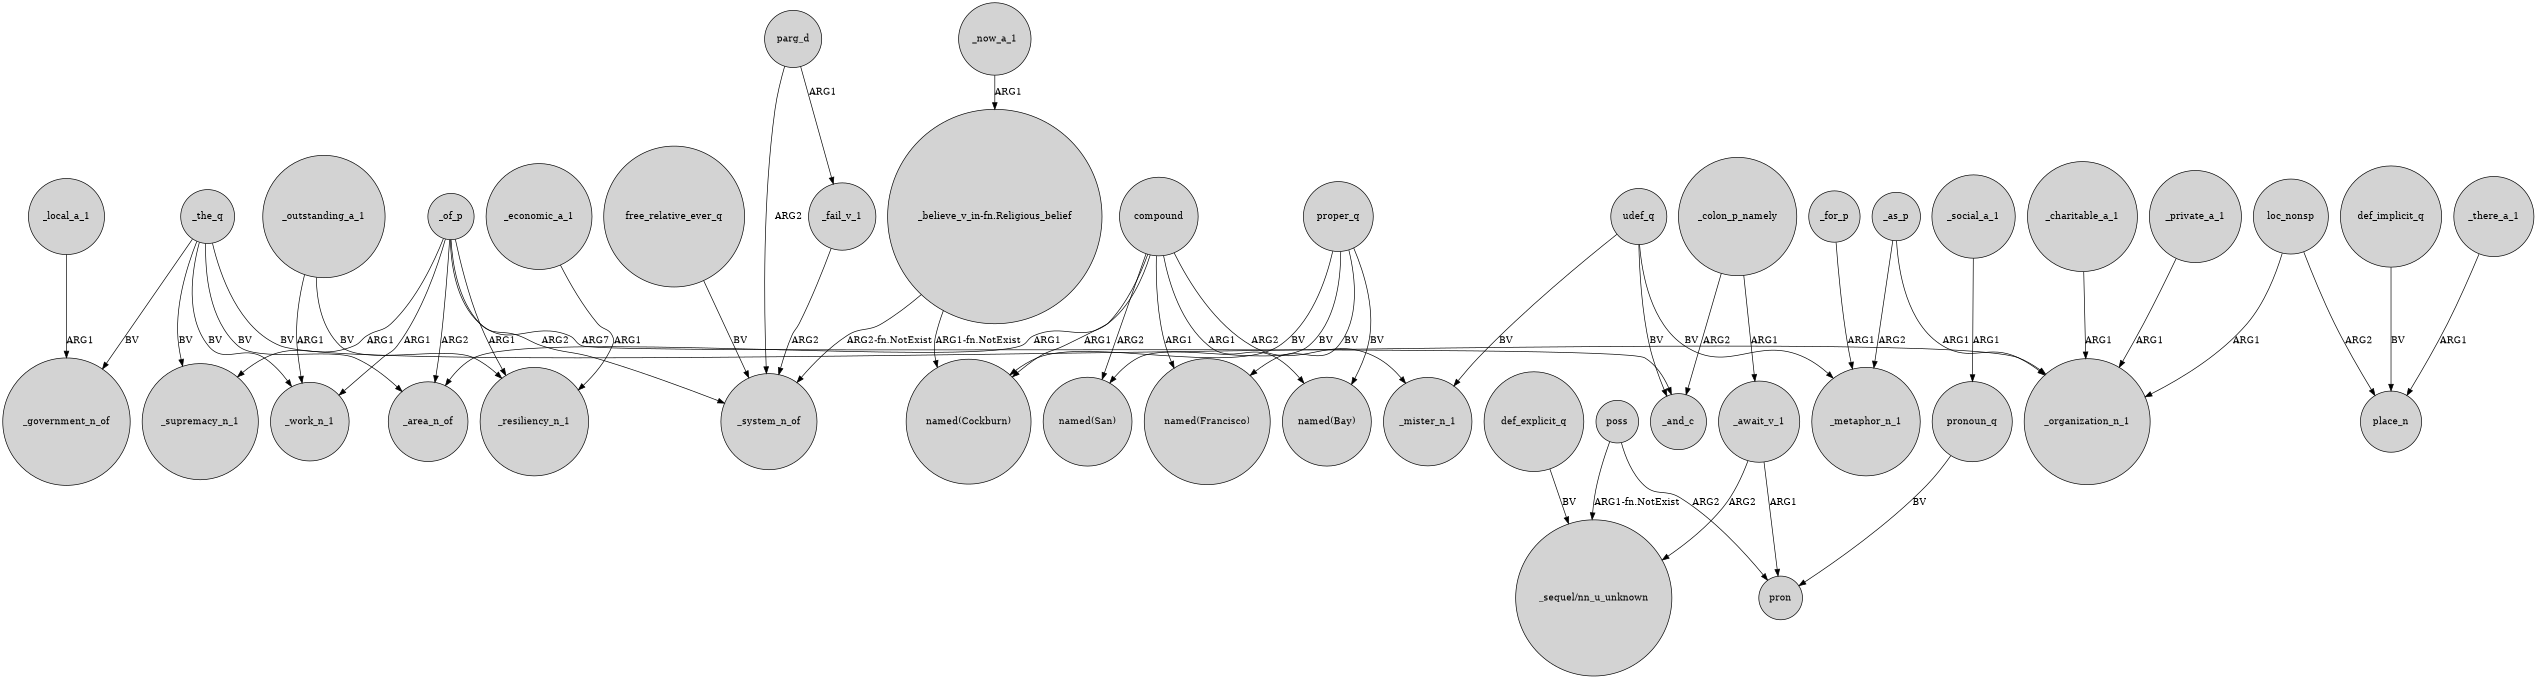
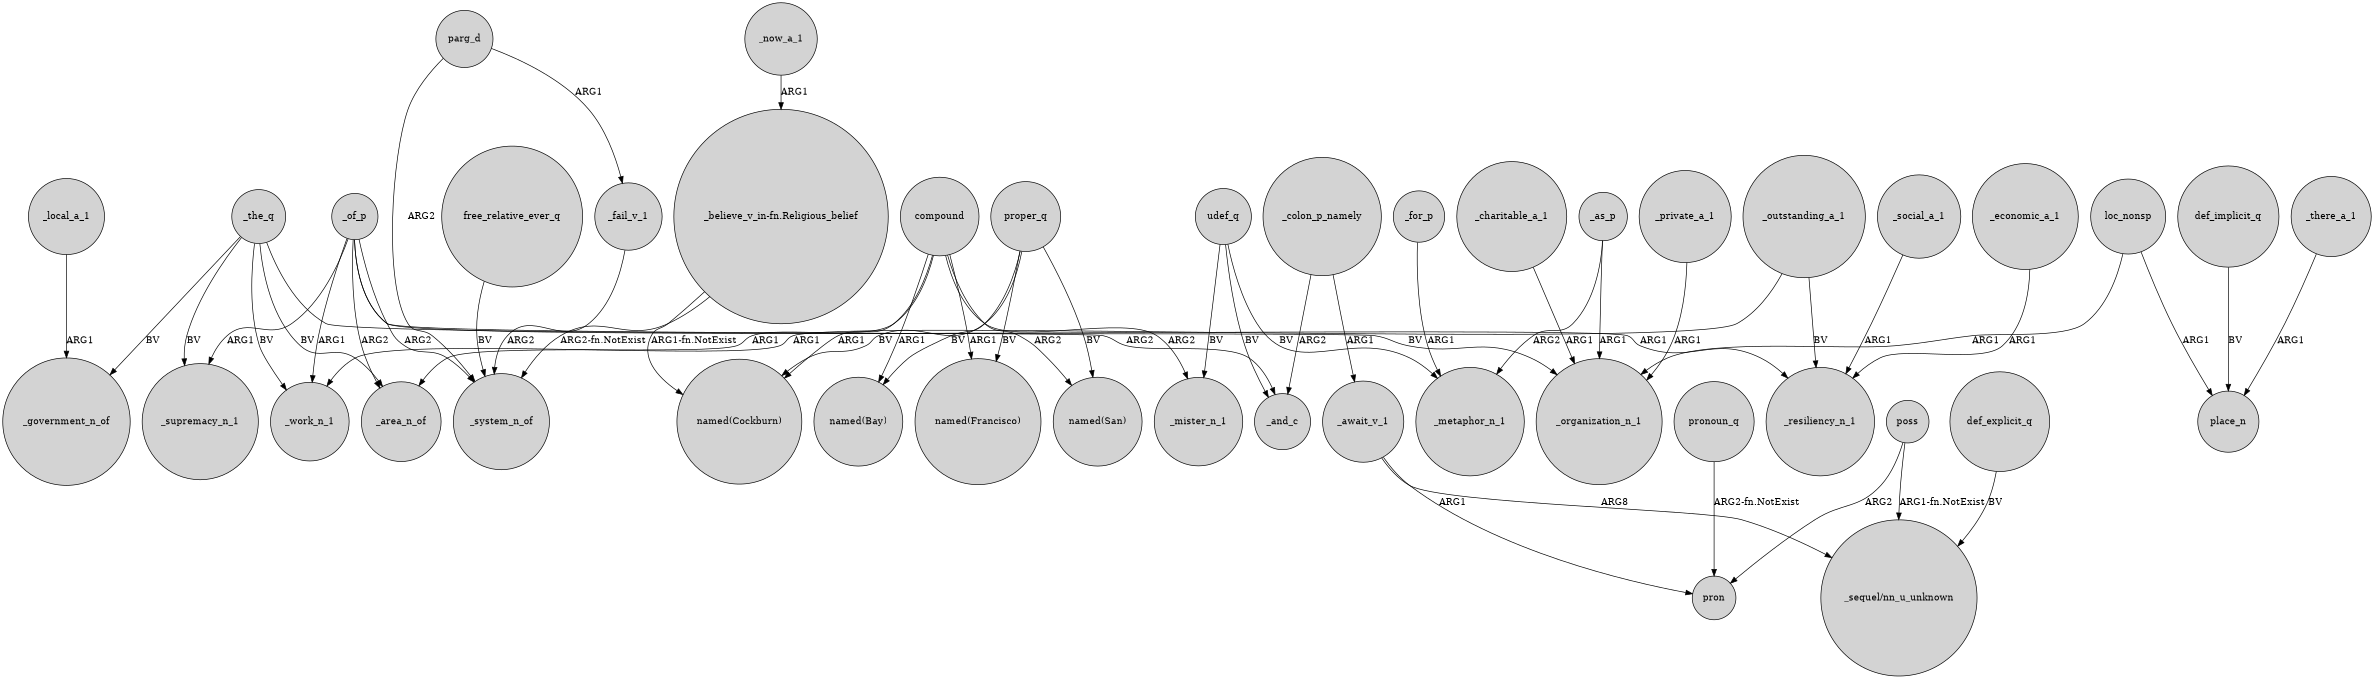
edge "_social_a_1" -> "pronoun_q": now "_social_a_1" -> "_resiliency_n_1"
edge "_of_p" -> "_and_c": label "ARG7" -> "ARG2"
edge "loc_nonsp" -> "place_n": label "ARG2" -> "ARG1"
edge "_await_v_1" -> "_sequel/nn_u_unknown": label "ARG2" -> "ARG8"
edge "pronoun_q" -> "pron": label "BV" -> "ARG2-fn.NotExist"
